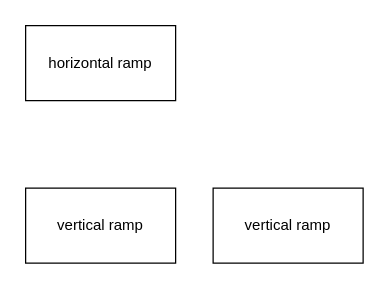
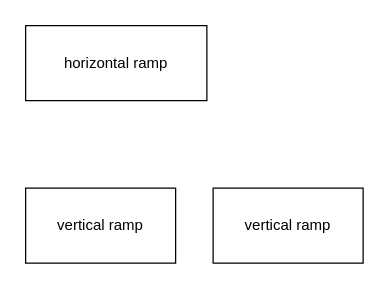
node "horizontal ramp": size 150x75 -> 181x75
